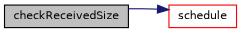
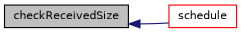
edge "checkReceivedSize" -> "schedule": reversed
